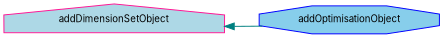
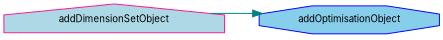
edge "addOptimisationObject" -> "addDimensionSetObject": reversed
